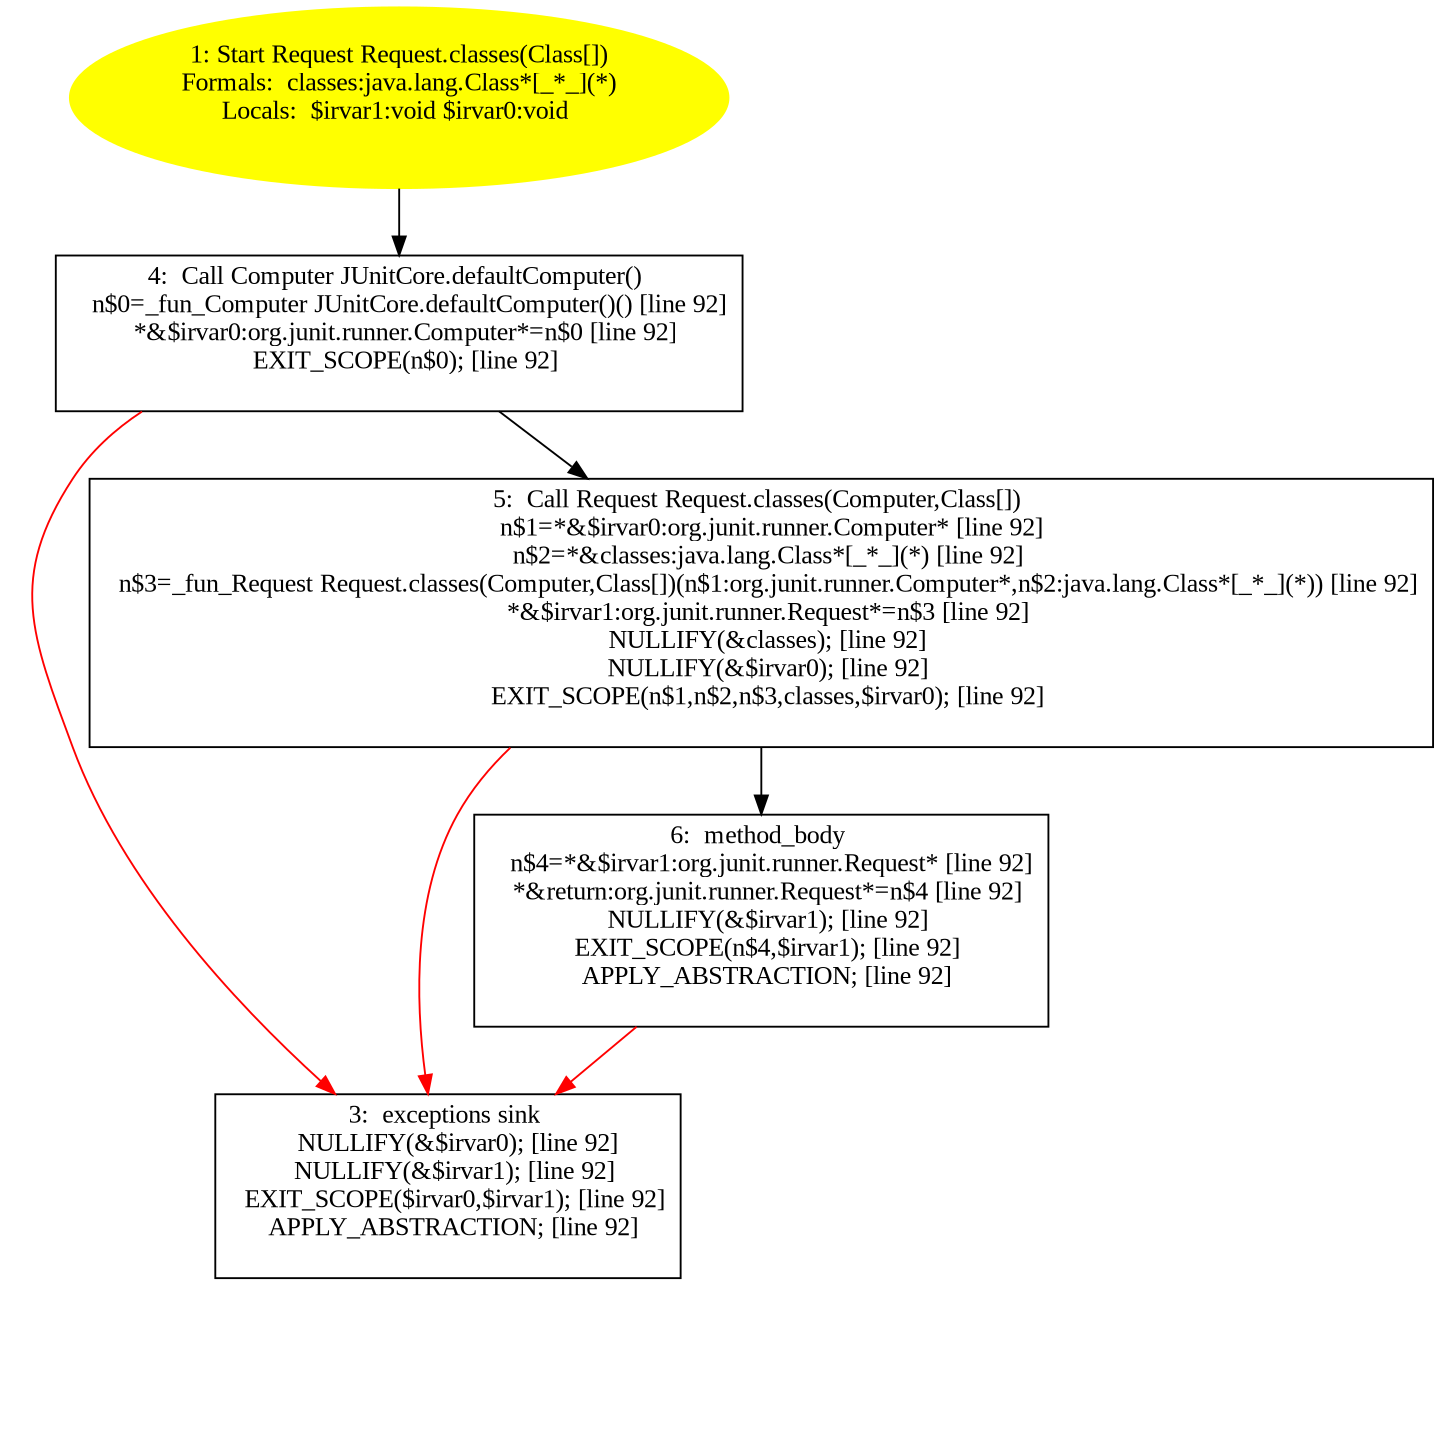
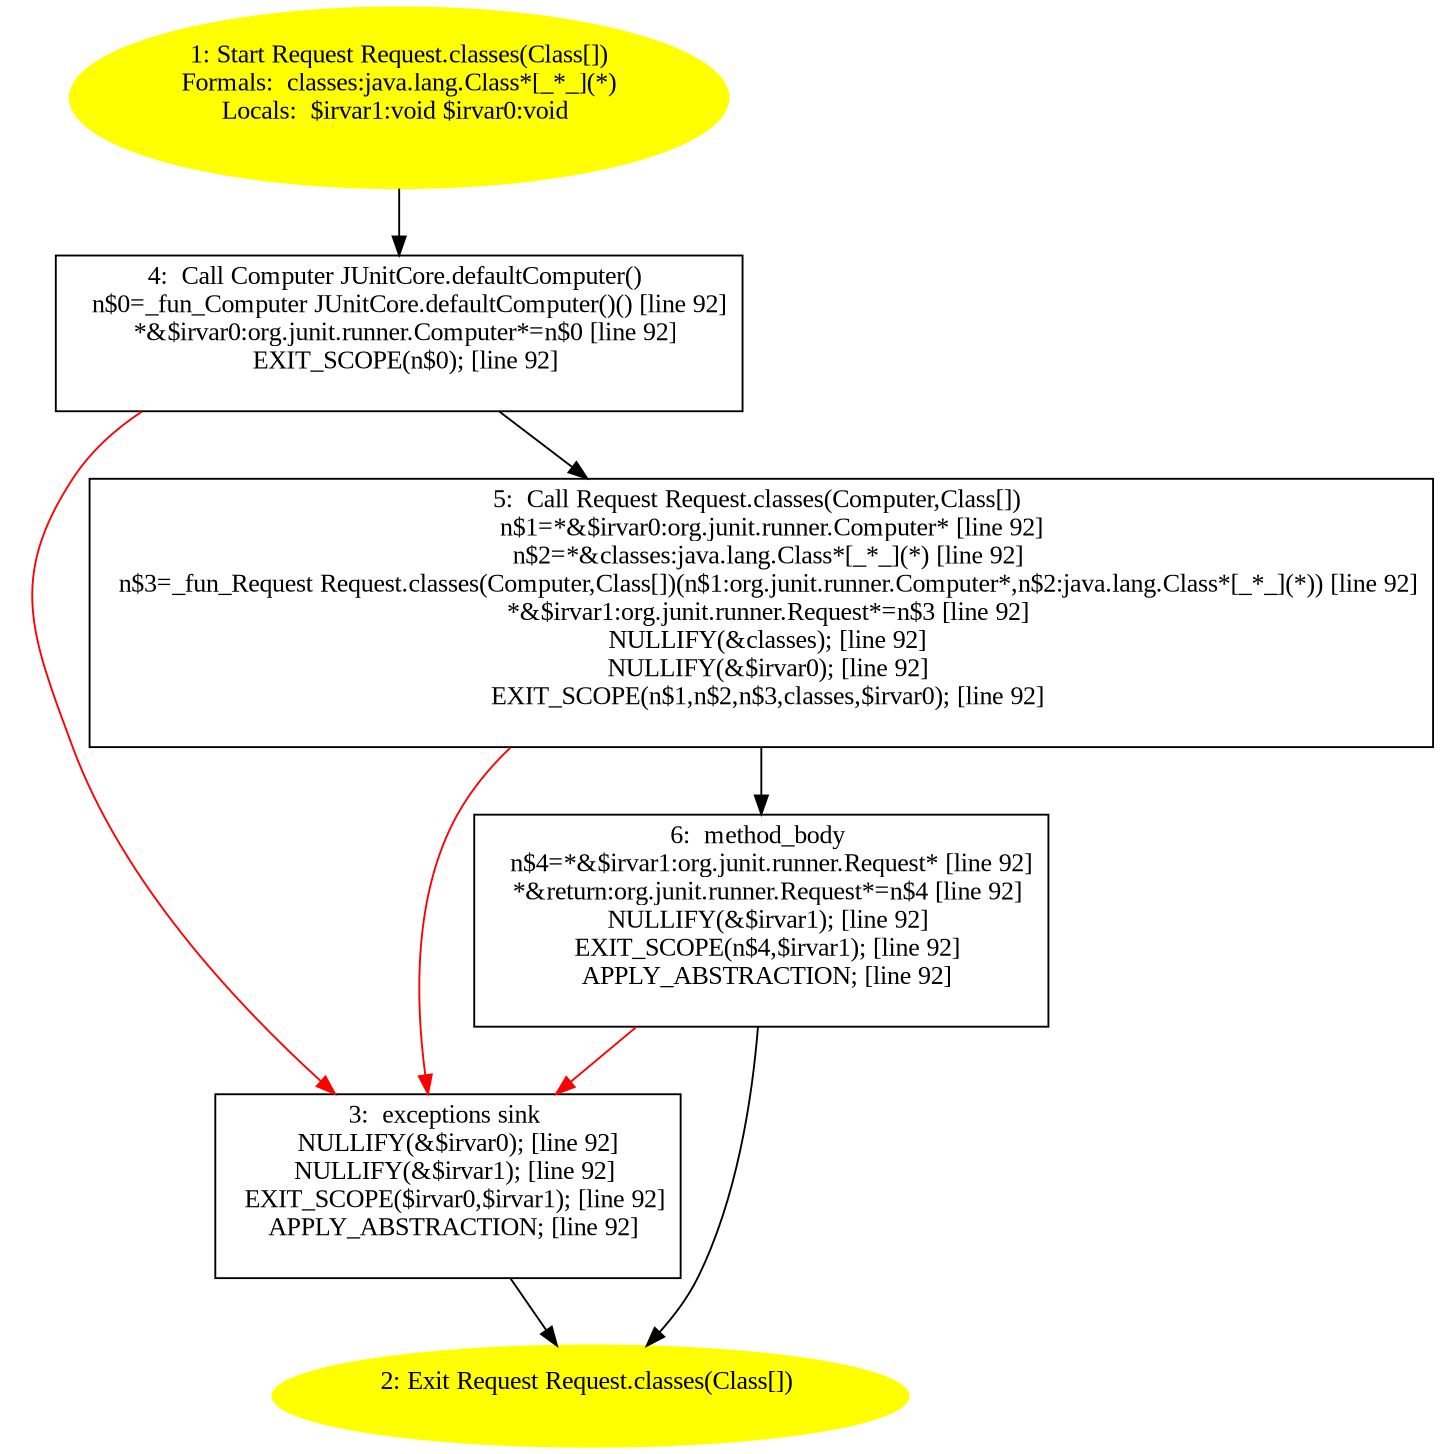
node "2: Exit Request Request.classes(Class[])": added
